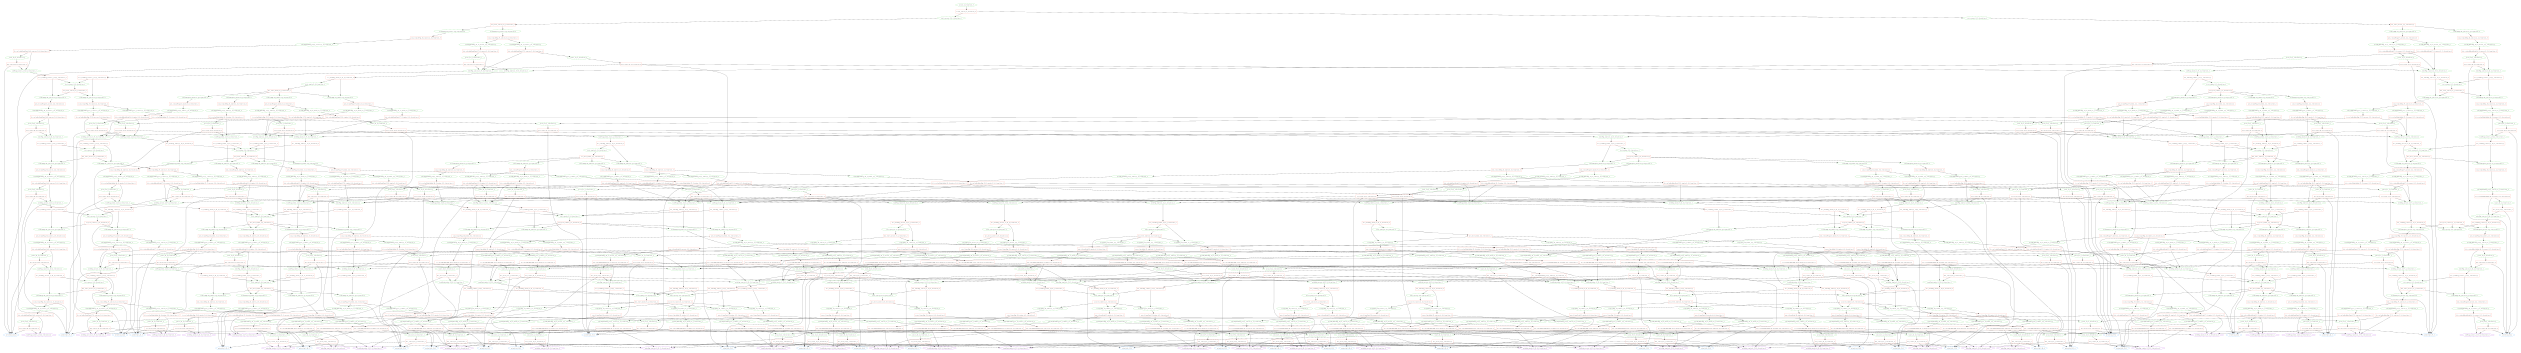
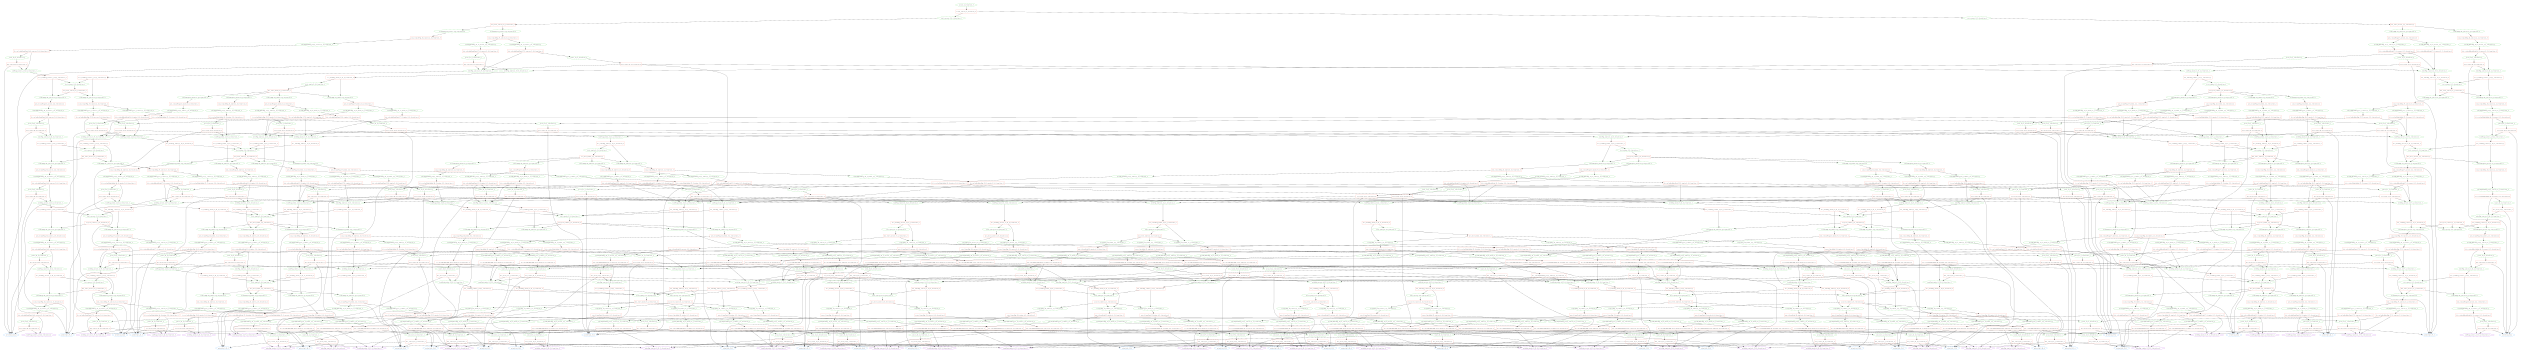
edge "cliqueMsg_31_smoke_5_1_iteration_2" -> "sum_cliqueMsg_31_smoke_5_1_iteration_2": now "valueByNodeMsg_22_1_smoke_5_1_iteration_2" -> "sum_cliqueMsg_31_smoke_5_1_iteration_2"
edge "mul_dist_smoke_6_1_iteration_2" -> "sum_cliqueMsg_20_smoke_6_1_iteration_2": now "cliqueMsg_20_smoke_6_1_iteration_2" -> "sum_cliqueMsg_20_smoke_6_1_iteration_2"
